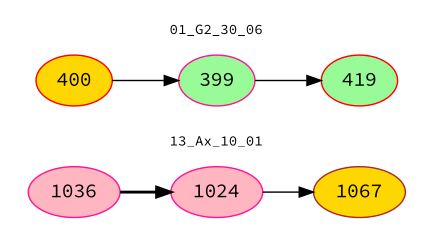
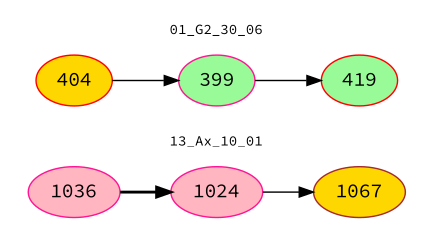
node "400": label "400" -> "404"
